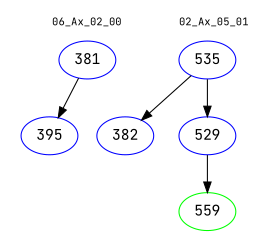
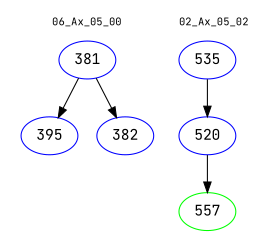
cluster "06_Ax_02_00": label "06_Ax_02_00" -> "06_Ax_05_00"
cluster "02_Ax_05_01": label "02_Ax_05_01" -> "02_Ax_05_02"
edge "535" -> "382": now "381" -> "382"
node "529": label "529" -> "520"
node "559": label "559" -> "557"
